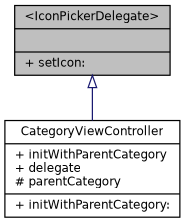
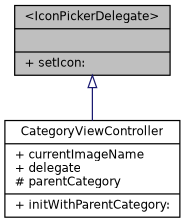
node "CategoryViewController": text "+ initWithParentCategory" -> "+ currentImageName"
